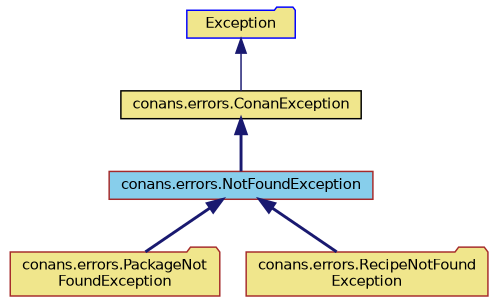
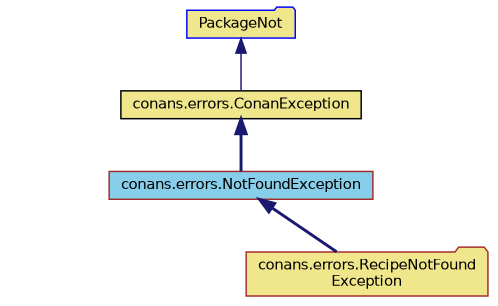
node "Exception": label "Exception" -> "PackageNot"
node "conans.errors.PackageNot FoundException": removed
